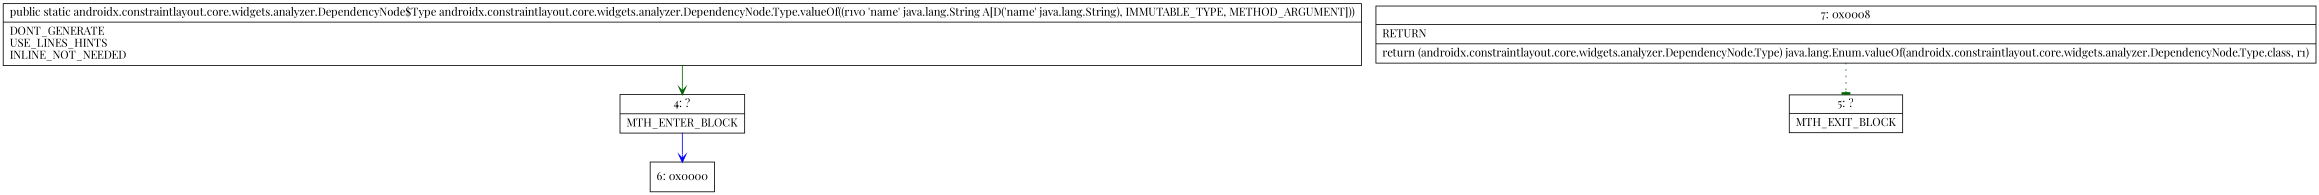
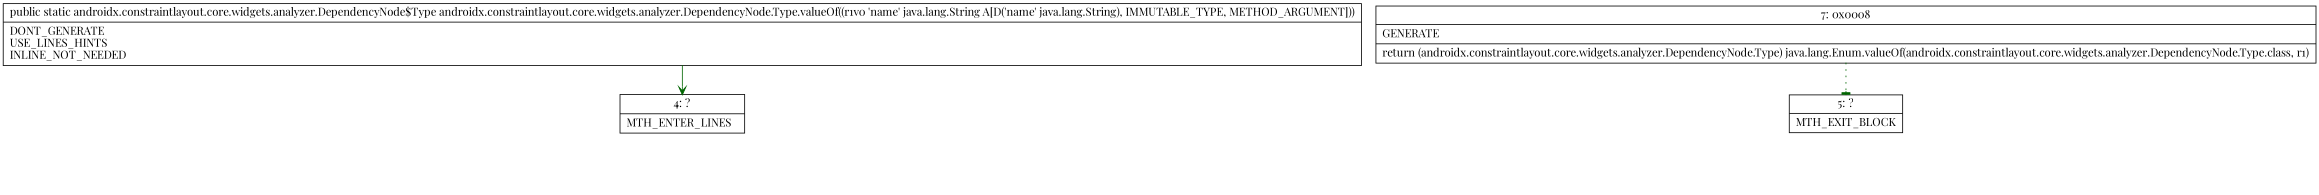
node "7: 0x0008": text "RETURN" -> "GENERATE"
node "4: ?": text "MTH_ENTER_BLOCK" -> "MTH_ENTER_LINES"
node "6: 0x0000": removed
